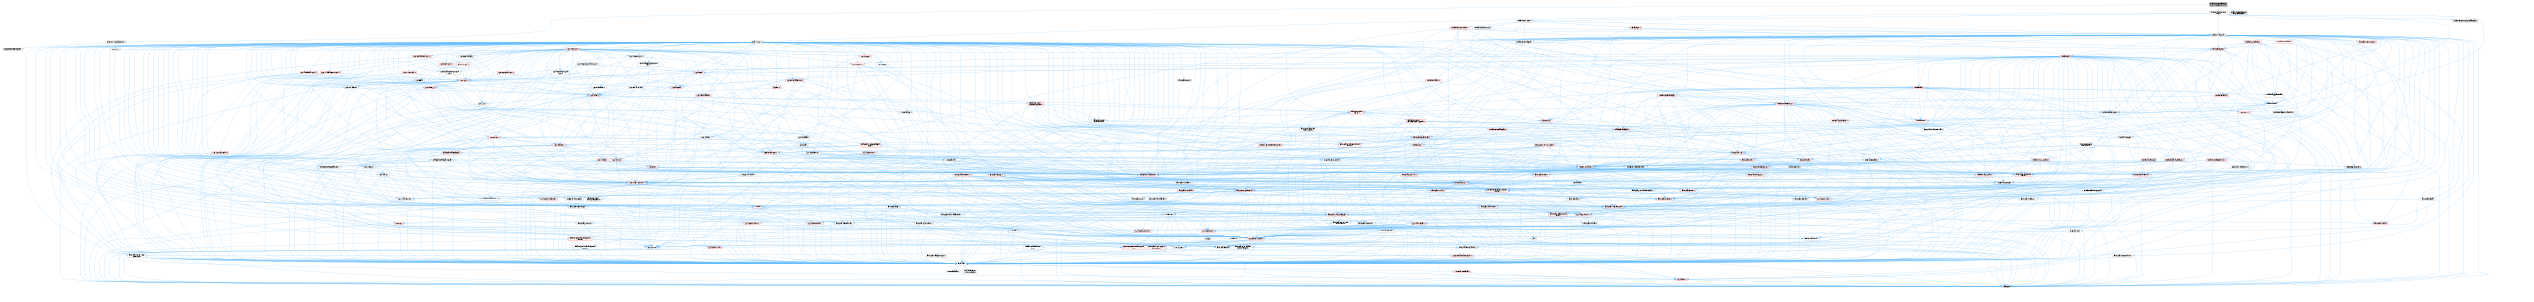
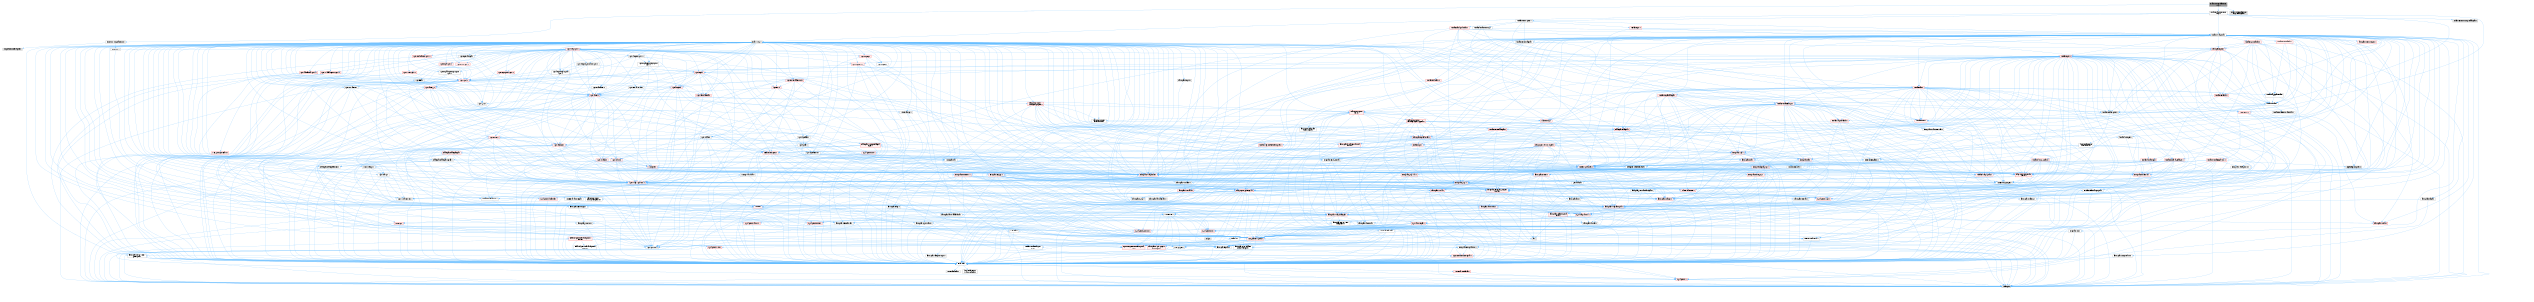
node "Templates/Sorting.h": label "Templates/Sorting.h" -> "IsPODType/Sorting.h"
node "Templates/IsTriviallyCopy Constructible.h": label "Templates/IsTriviallyCopy Constructible.h" -> "Templates/IsTriviallyCopy LogCategory.h"
